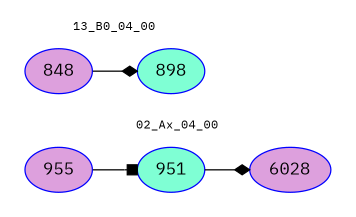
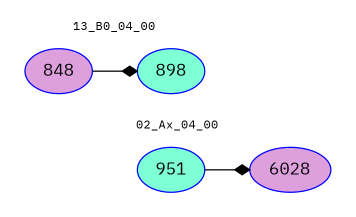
node "955": removed
